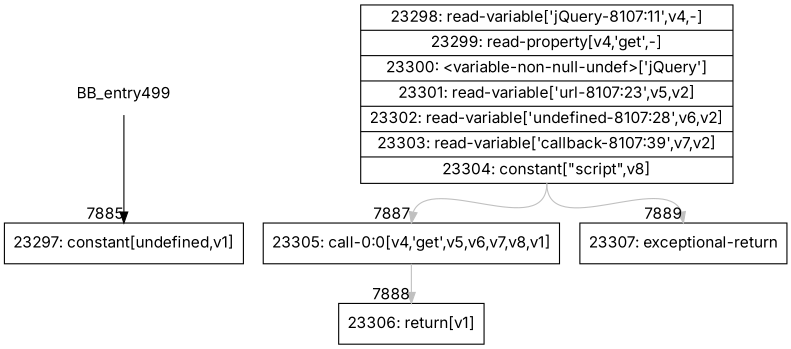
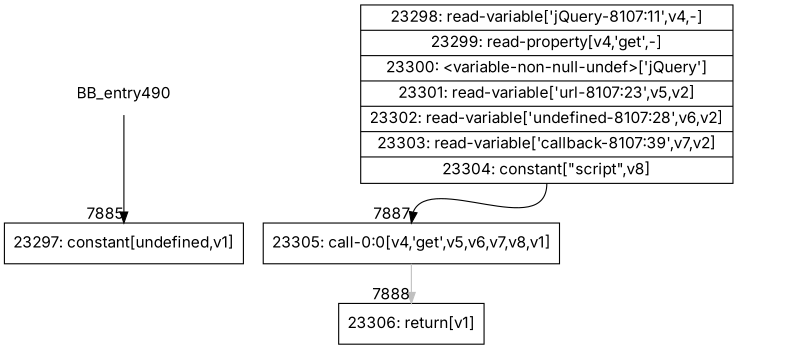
node "BB_entry499": label "BB_entry499" -> "BB_entry490"
edge "23298: read-variable['jQuery-8107:11',v4,-]" -> "23305: call-0:0[v4,'get',v5,v6,v7,v8,v1]": color gray -> black
node "23307: exceptional-return": removed
